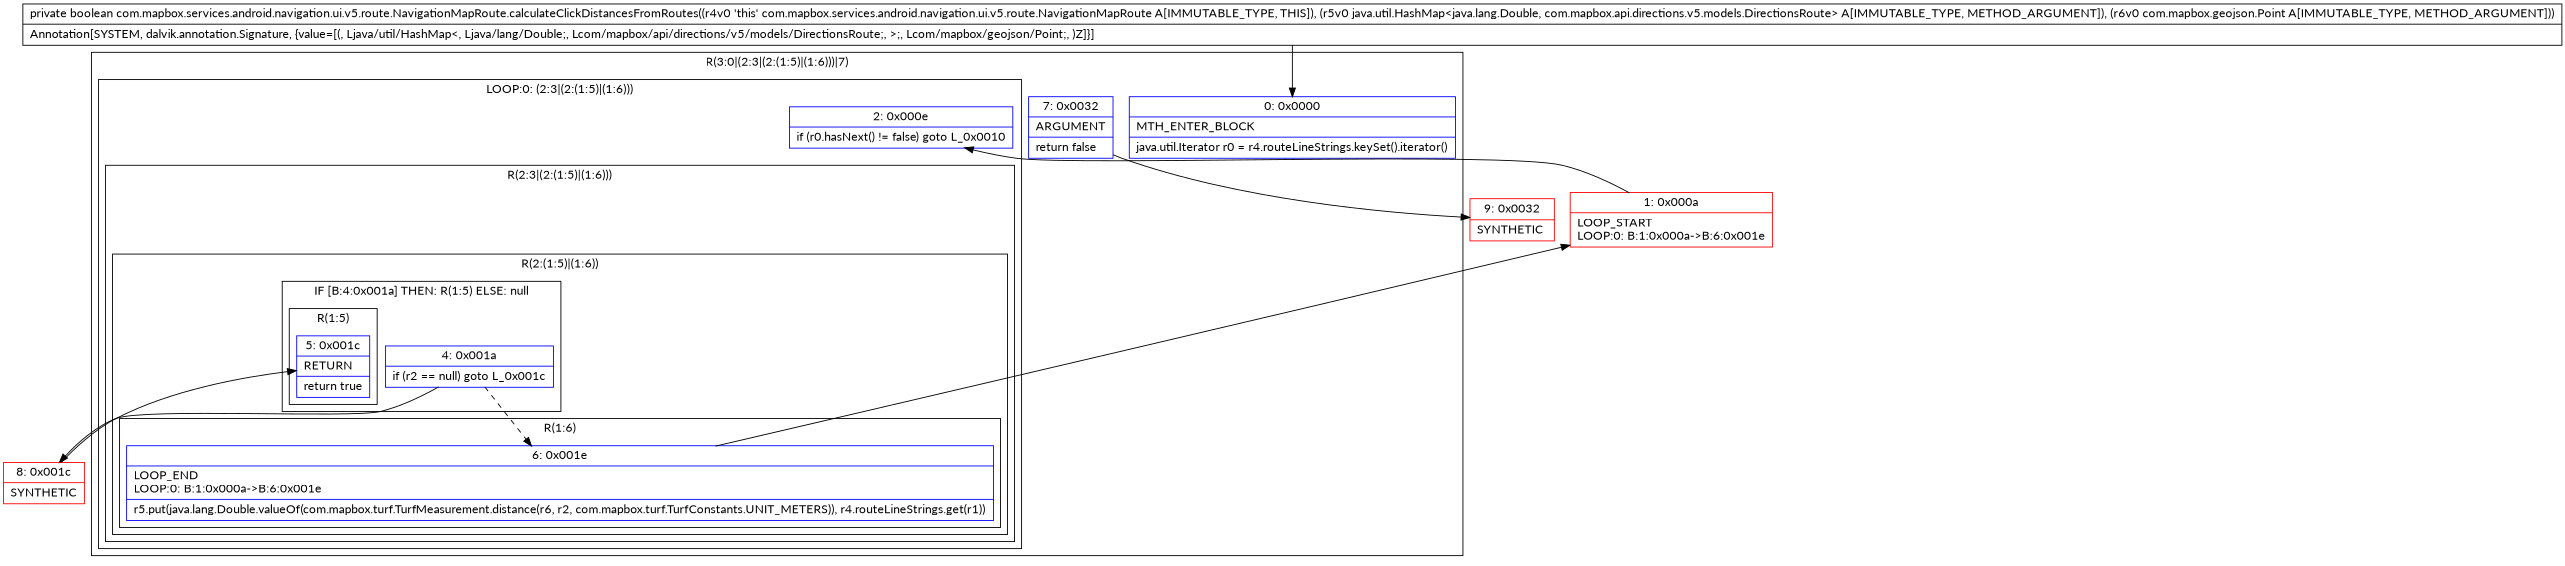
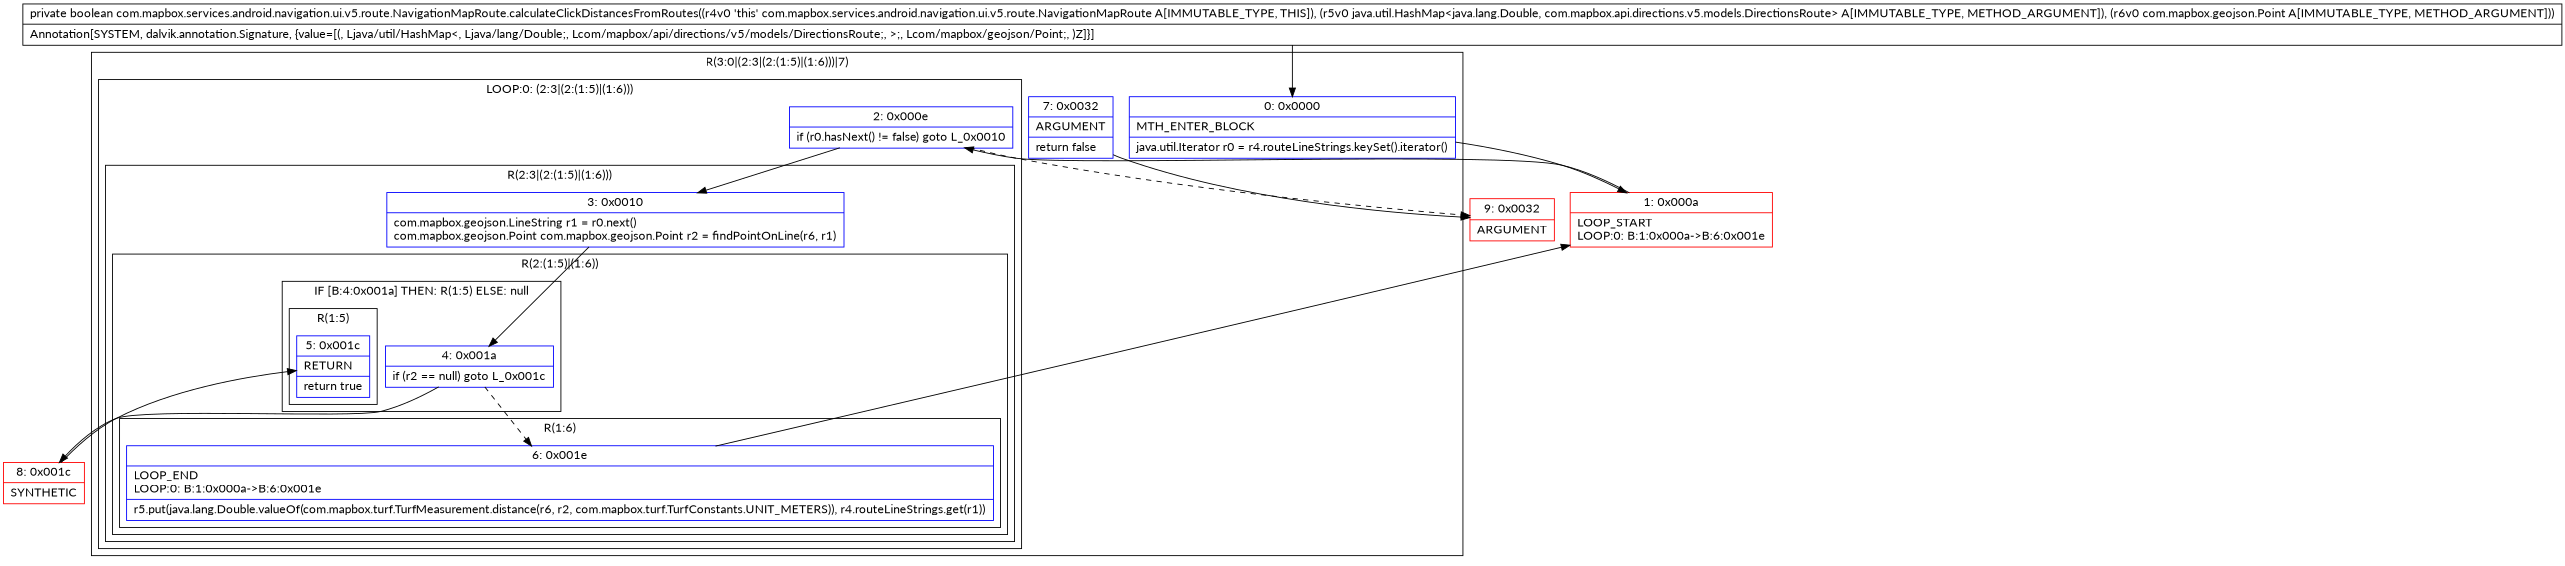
edge "0: 0x0000" -> "1: 0x000a": added
edge "2: 0x000e" -> "9: 0x0032": added
node "3: 0x0010": added
node "9: 0x0032": text "SYNTHETIC" -> "ARGUMENT"
